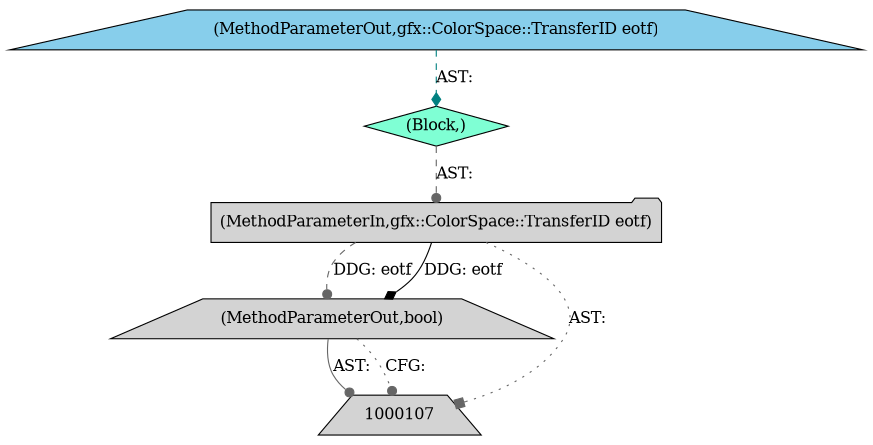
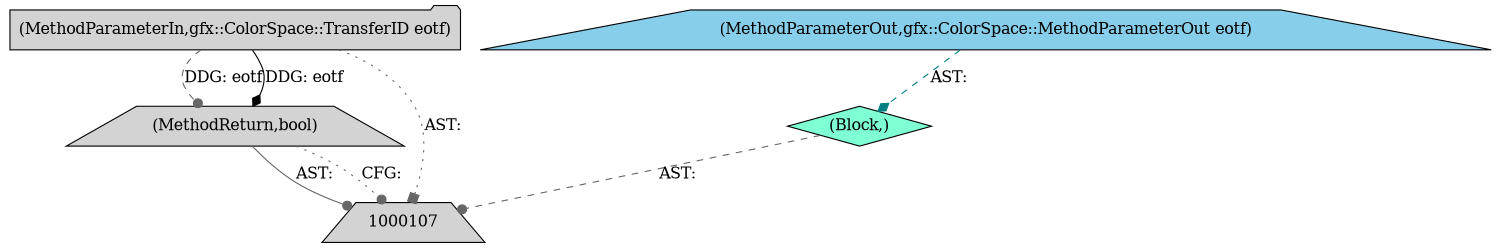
node "(MethodParameterOut,gfx::ColorSpace::TransferID eotf)": label "(MethodParameterOut,gfx::ColorSpace::TransferID eotf)" -> "(MethodParameterOut,gfx::ColorSpace::MethodParameterOut eotf)"
edge "(Block,)" -> "(MethodParameterIn,gfx::ColorSpace::TransferID eotf)": now "(Block,)" -> "1000107"
node "(MethodParameterOut,bool)": label "(MethodParameterOut,bool)" -> "(MethodReturn,bool)"
